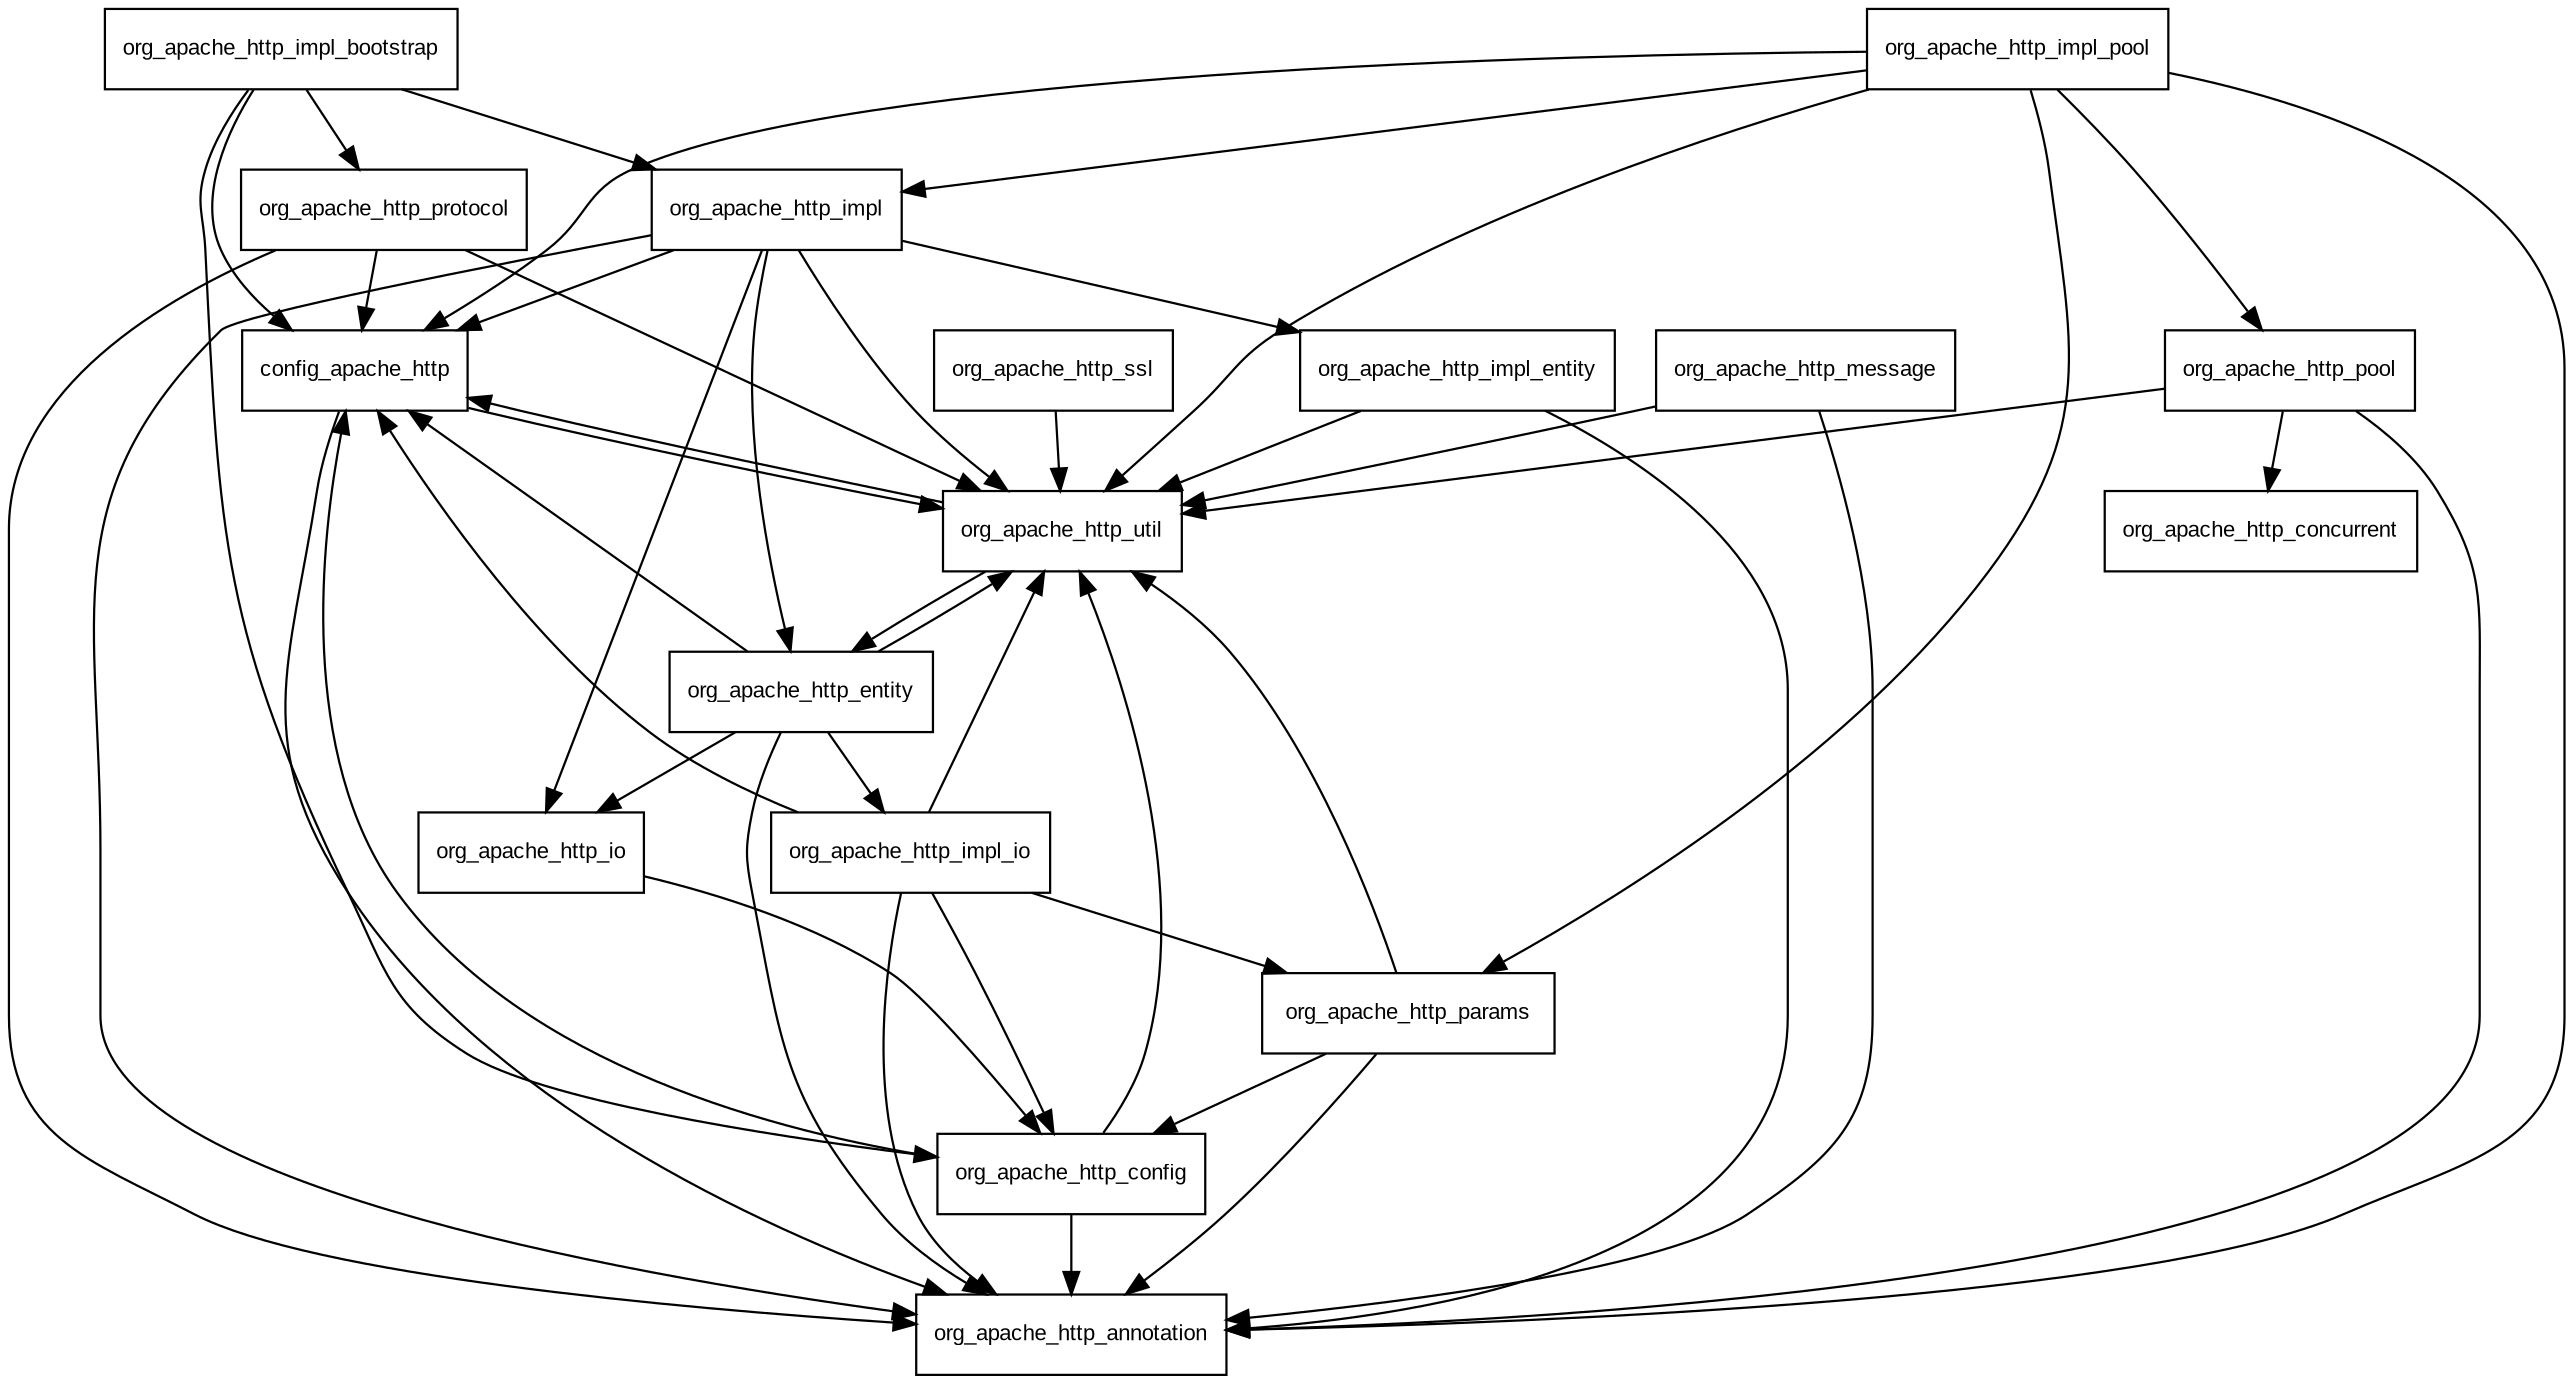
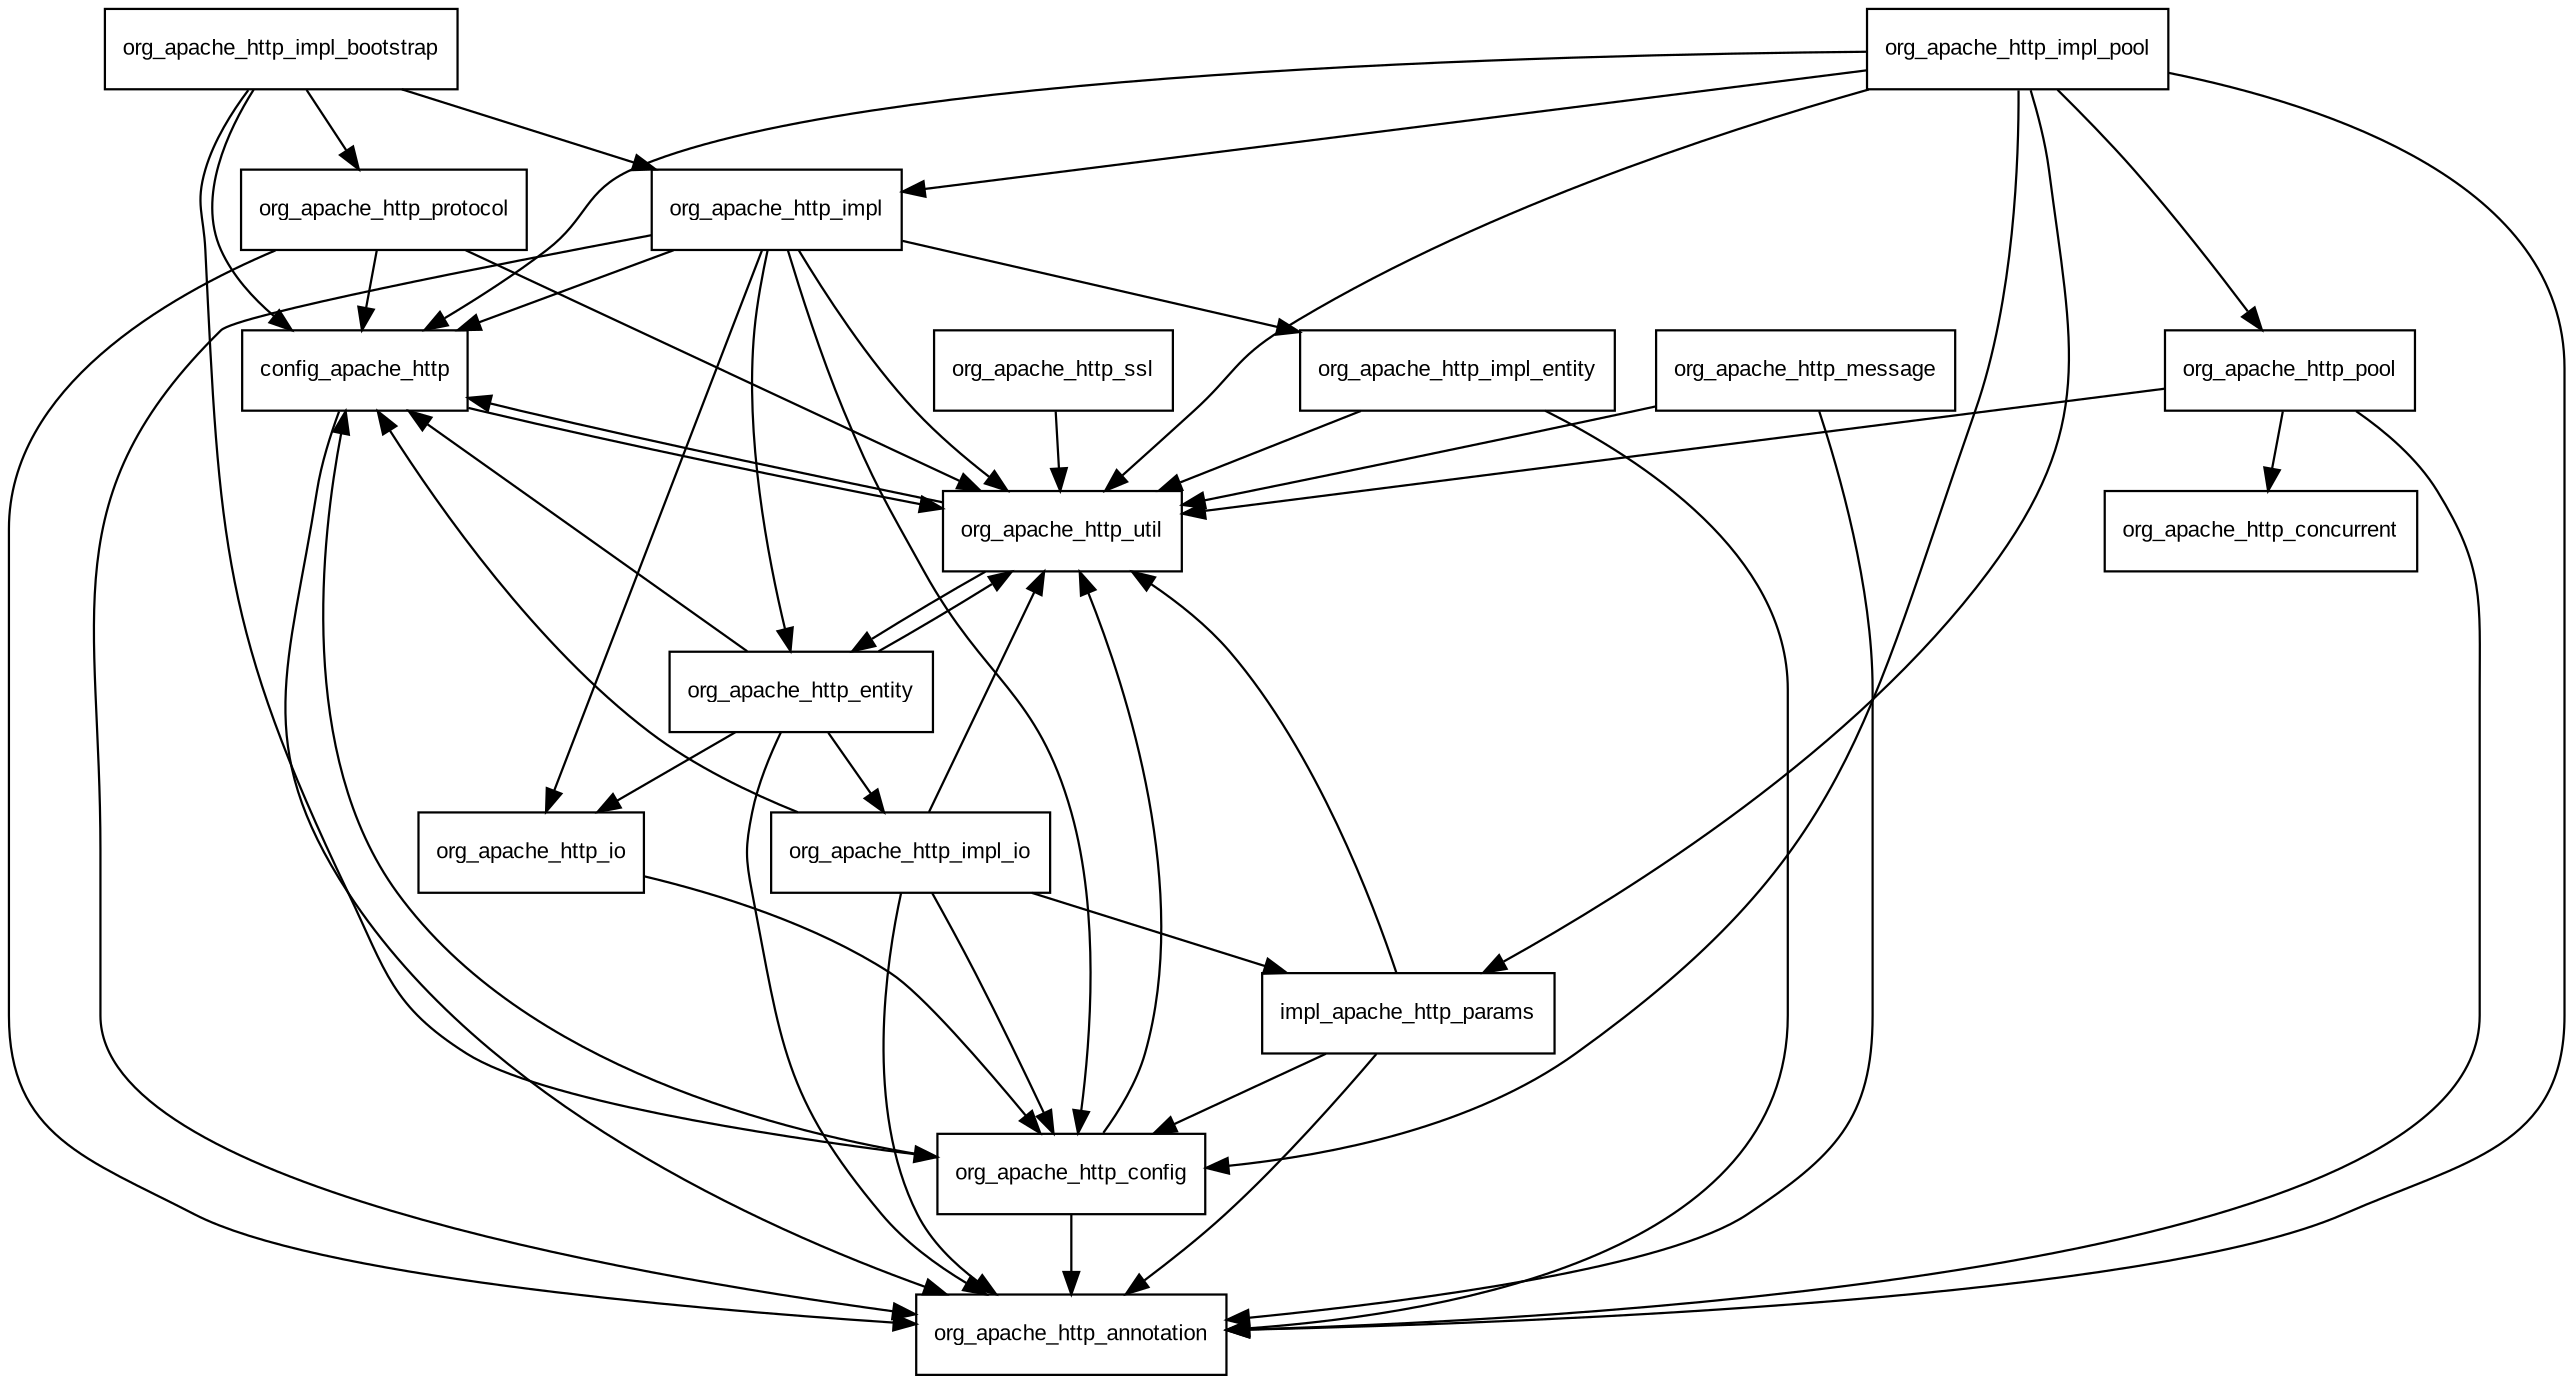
edge "org_apache_http_impl" -> "org_apache_http_config": added
edge "org_apache_http_impl_pool" -> "org_apache_http_config": added
node "org_apache_http_params": label "org_apache_http_params" -> "impl_apache_http_params"
